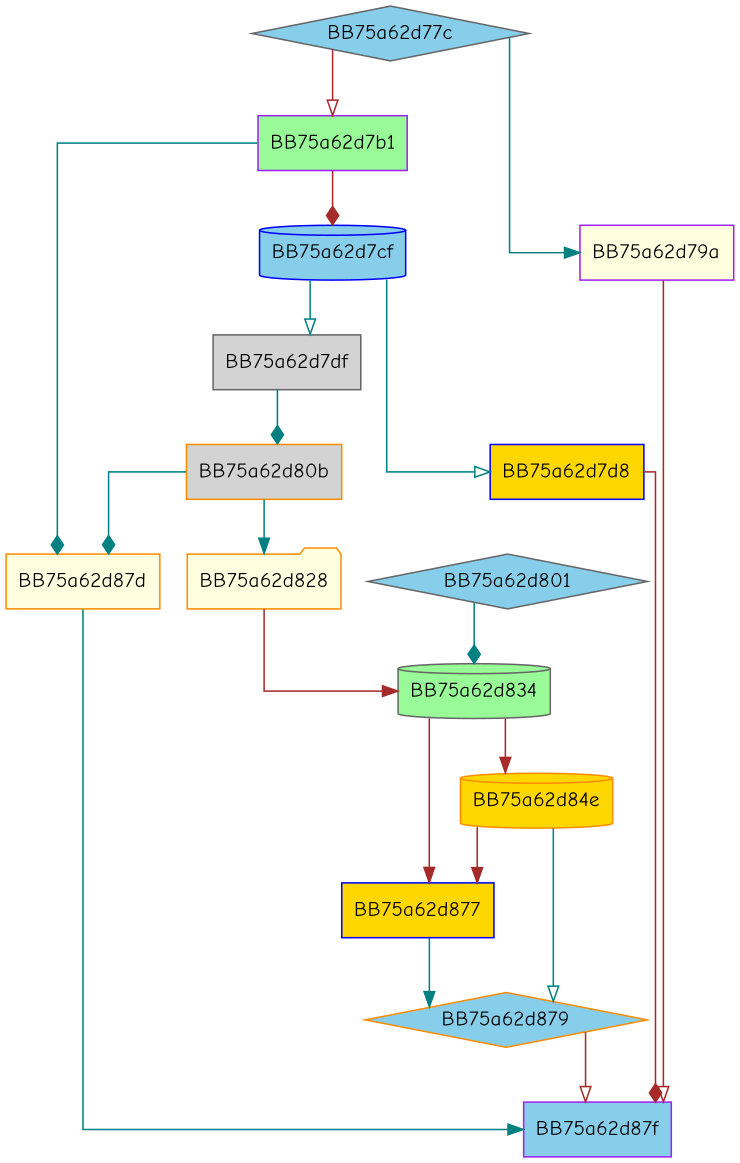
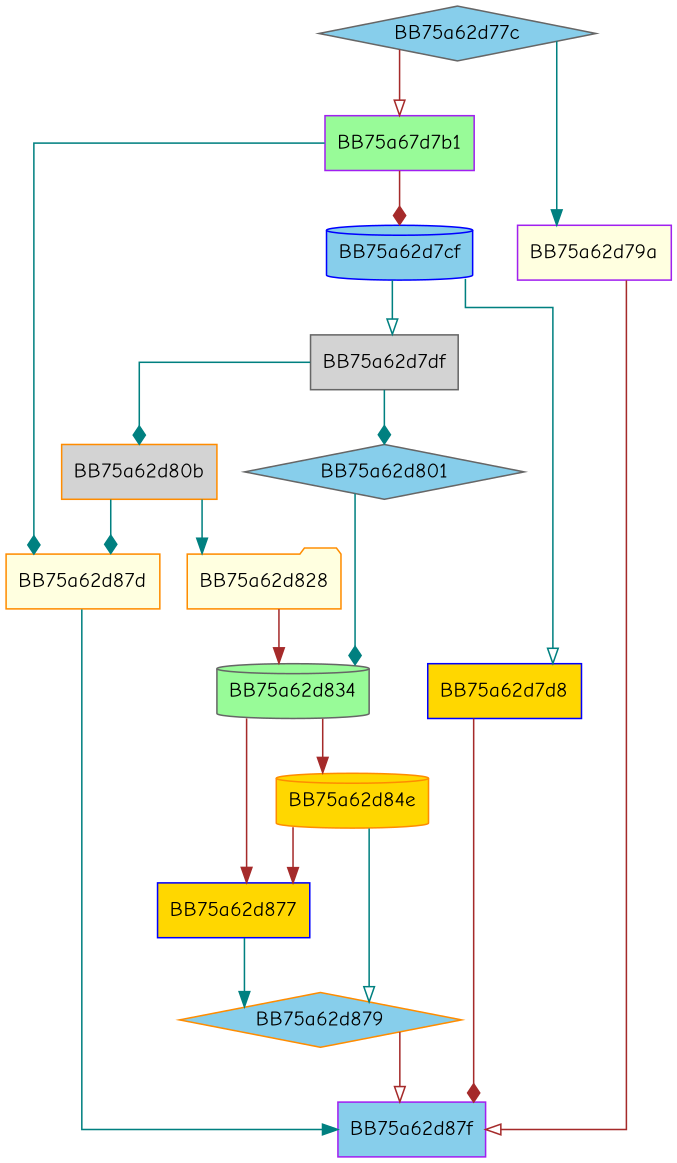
node "BB75a62d7b1": label "BB75a62d7b1" -> "BB75a67d7b1"
edge "BB75a62d7df" -> "BB75a62d801": added
